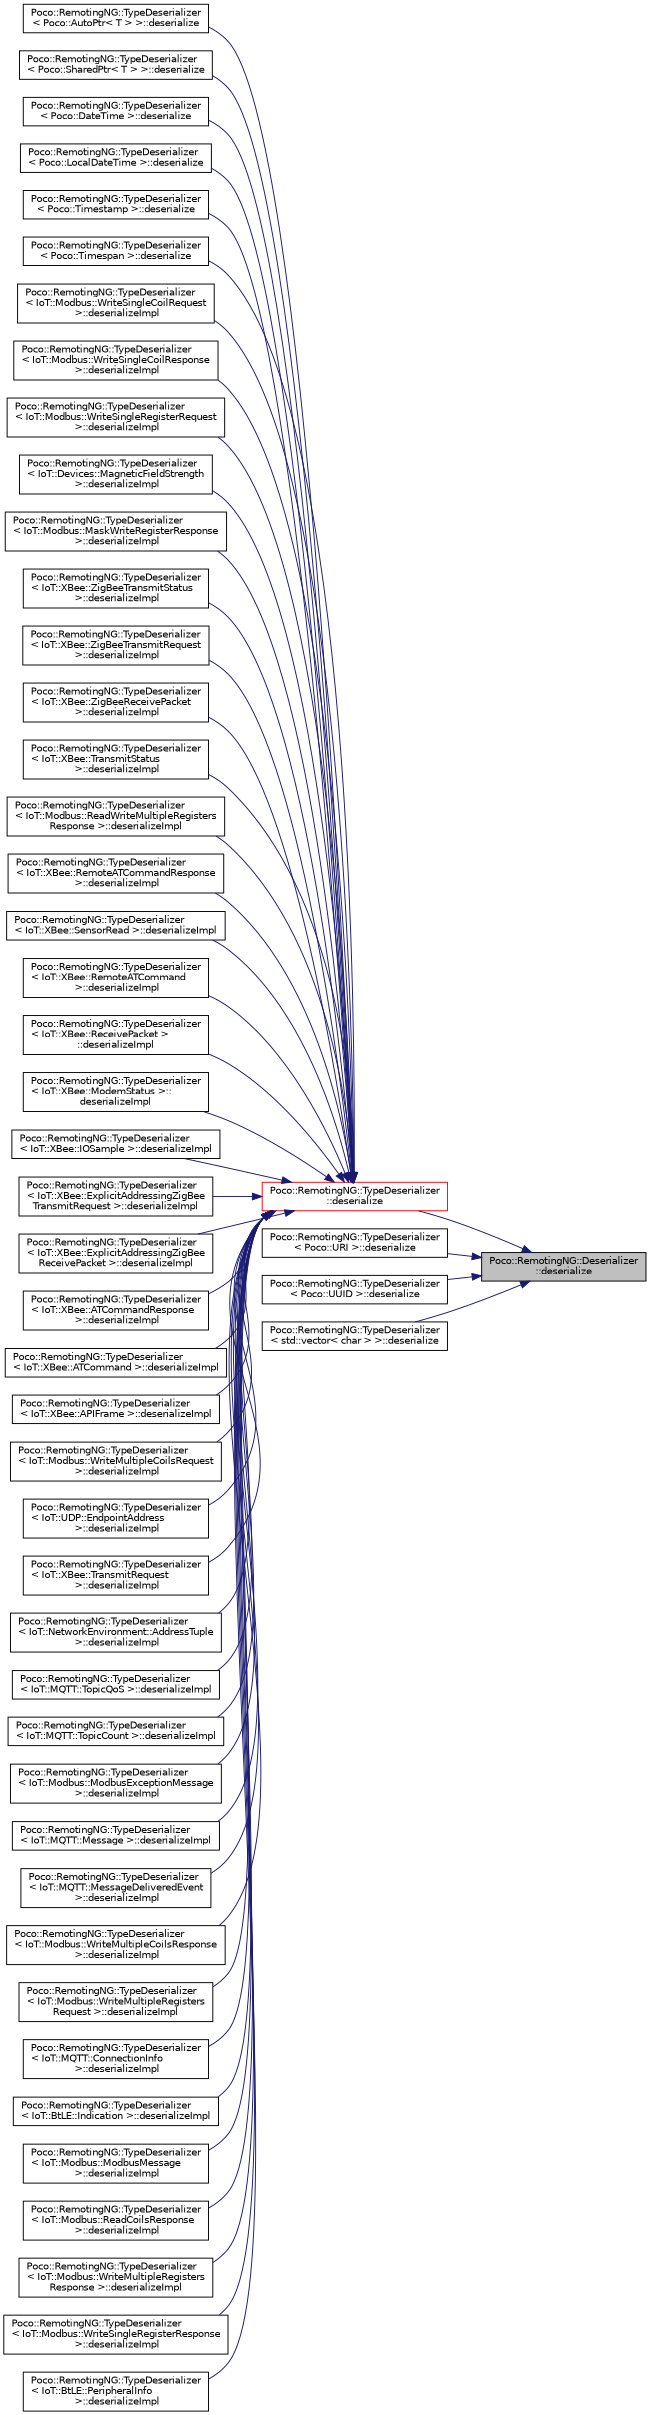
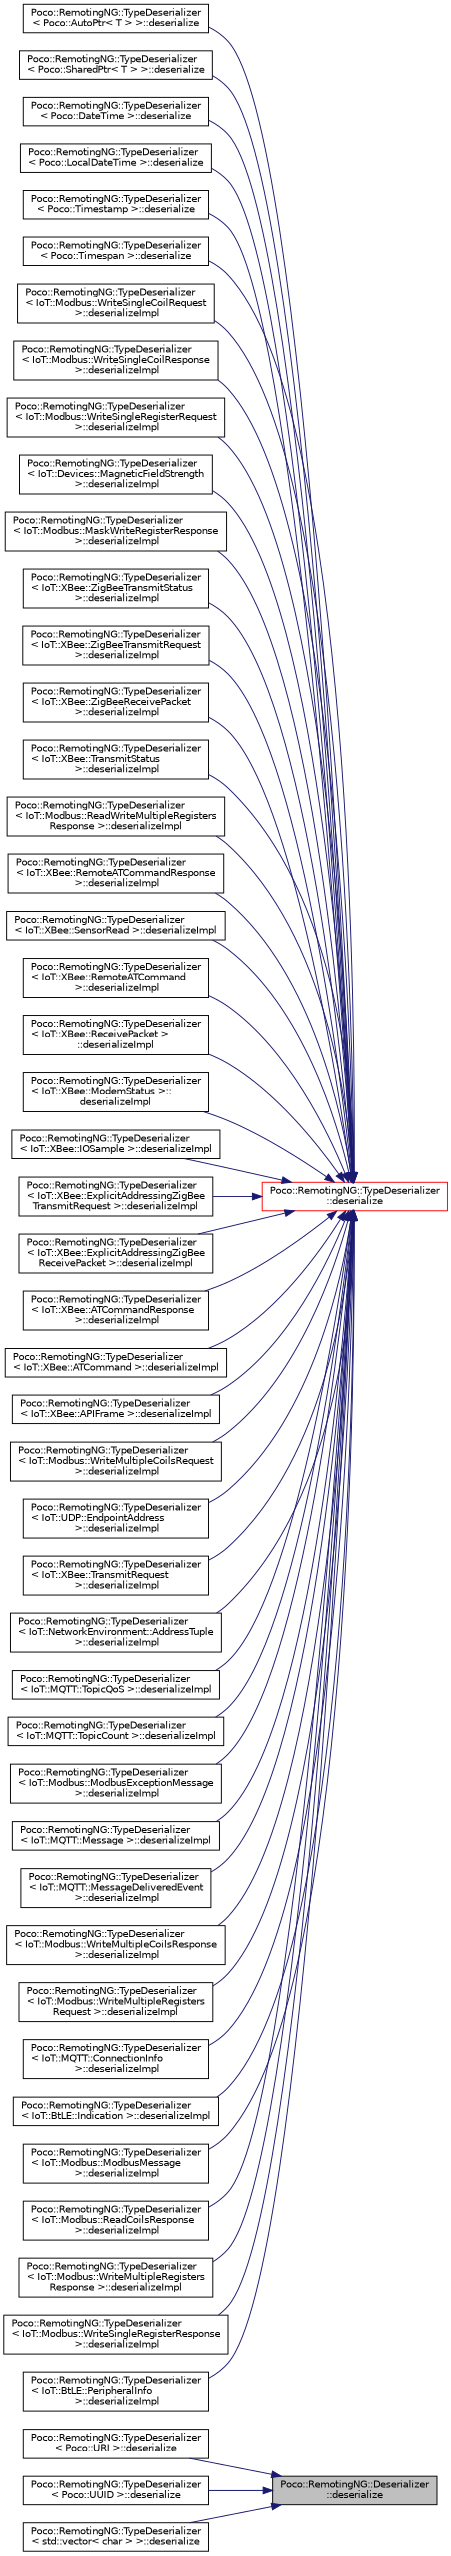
edge "Poco::RemotingNG::TypeDeserializer ::deserialize" -> "Poco::RemotingNG::Deserializer ::deserialize": removed
